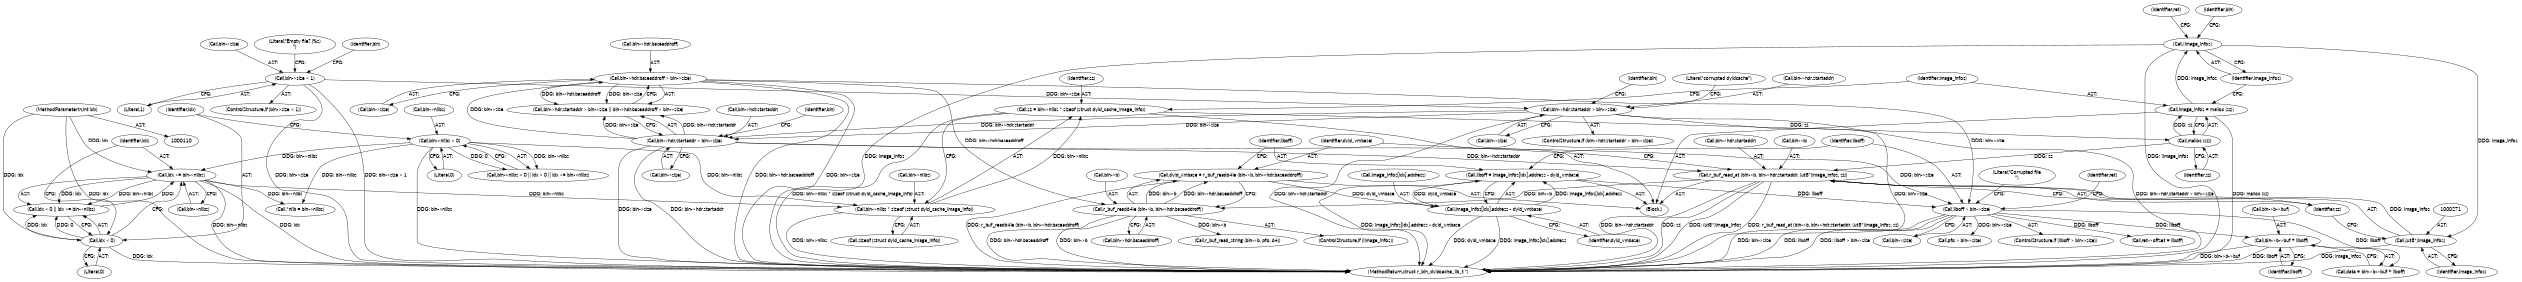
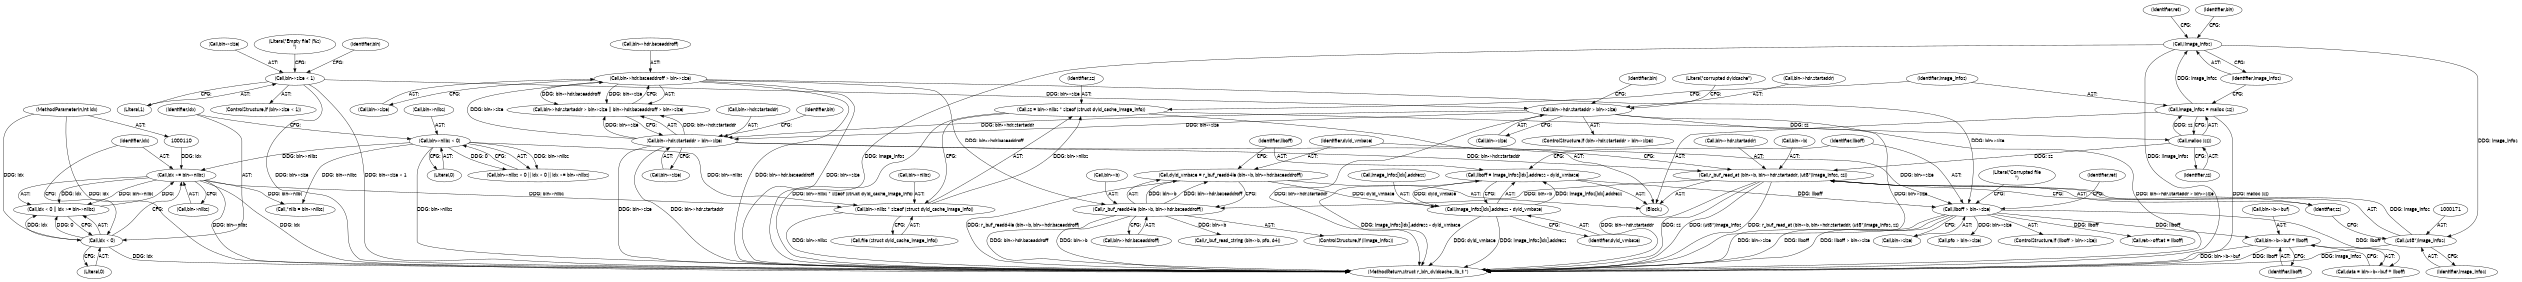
edge "(MethodParameterIn,int idx)" -> "(Call,idx >= bin->nlibs)": now "1000110" -> "(Call,idx >= bin->nlibs)"
node "1000271": label "1000271" -> "1000171"
node "(Call,sizeof (struct dyld_cache_image_info))": label "(Call,sizeof (struct dyld_cache_image_info))" -> "(Call,file (struct dyld_cache_image_info))"
